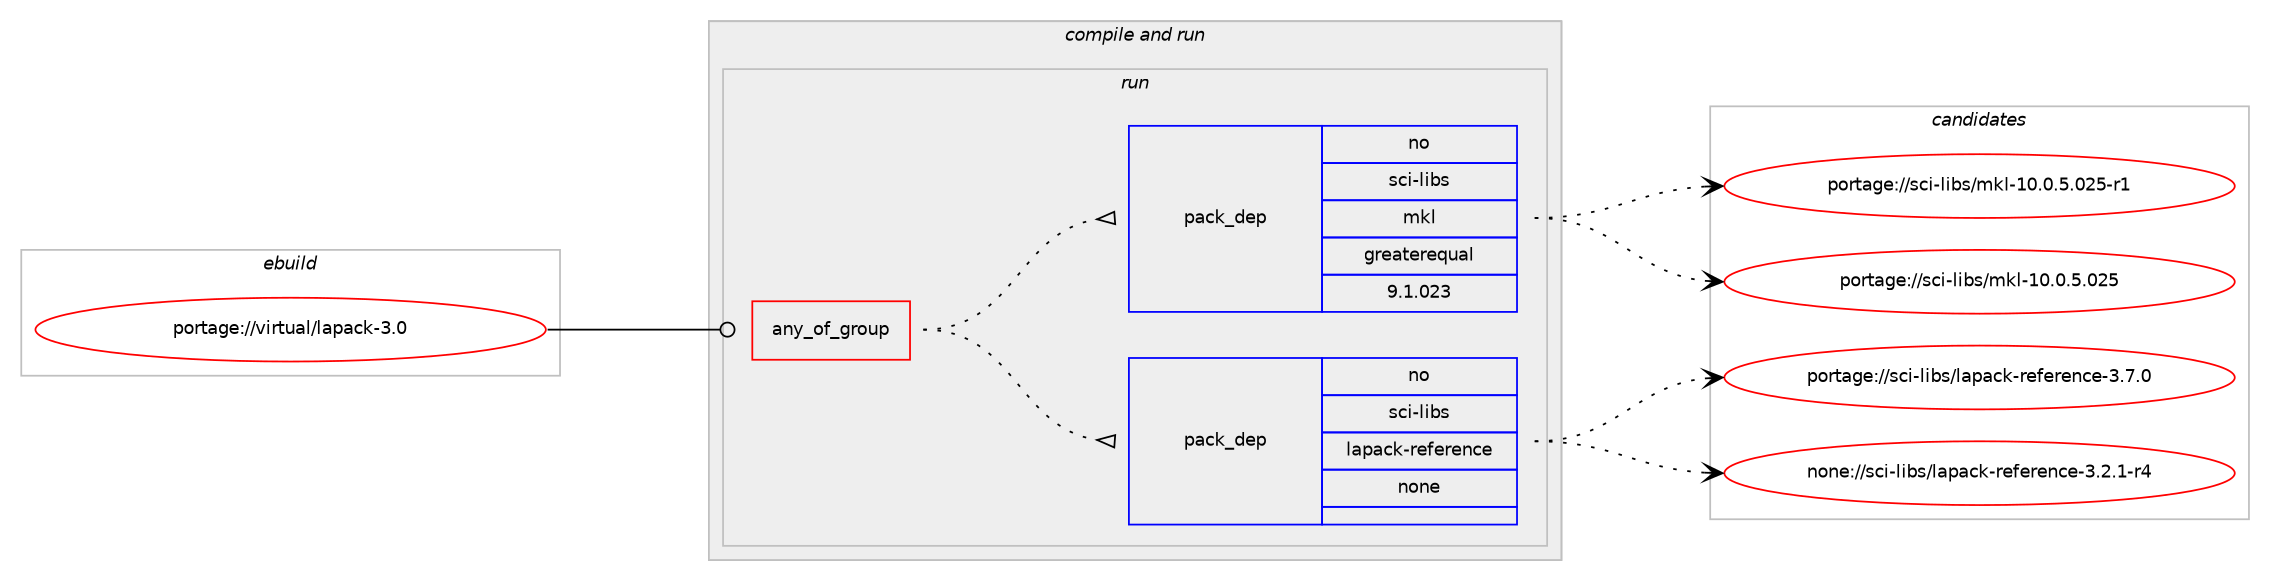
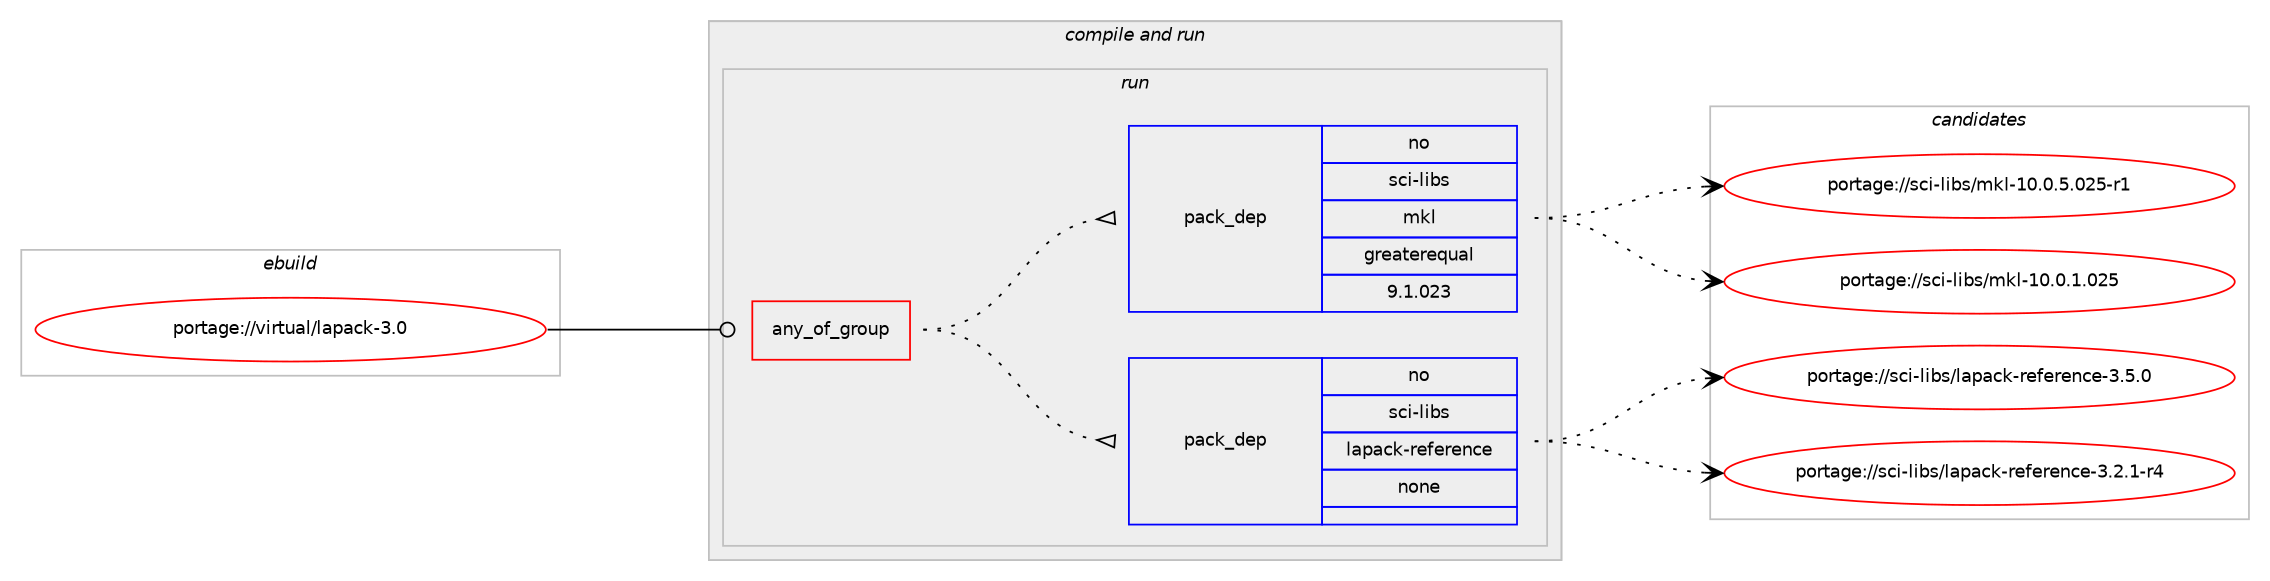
node "portage://sci-libs/mkl-10.0.5.025": label "portage://sci-libs/mkl-10.0.5.025" -> "portage://sci-libs/mkl-10.0.1.025"
node "portage://sci-libs/lapack-reference-3.7.0": label "portage://sci-libs/lapack-reference-3.7.0" -> "portage://sci-libs/lapack-reference-3.5.0"
node "none://sci-libs/lapack-reference-3.2.1-r4": label "none://sci-libs/lapack-reference-3.2.1-r4" -> "portage://sci-libs/lapack-reference-3.2.1-r4"
